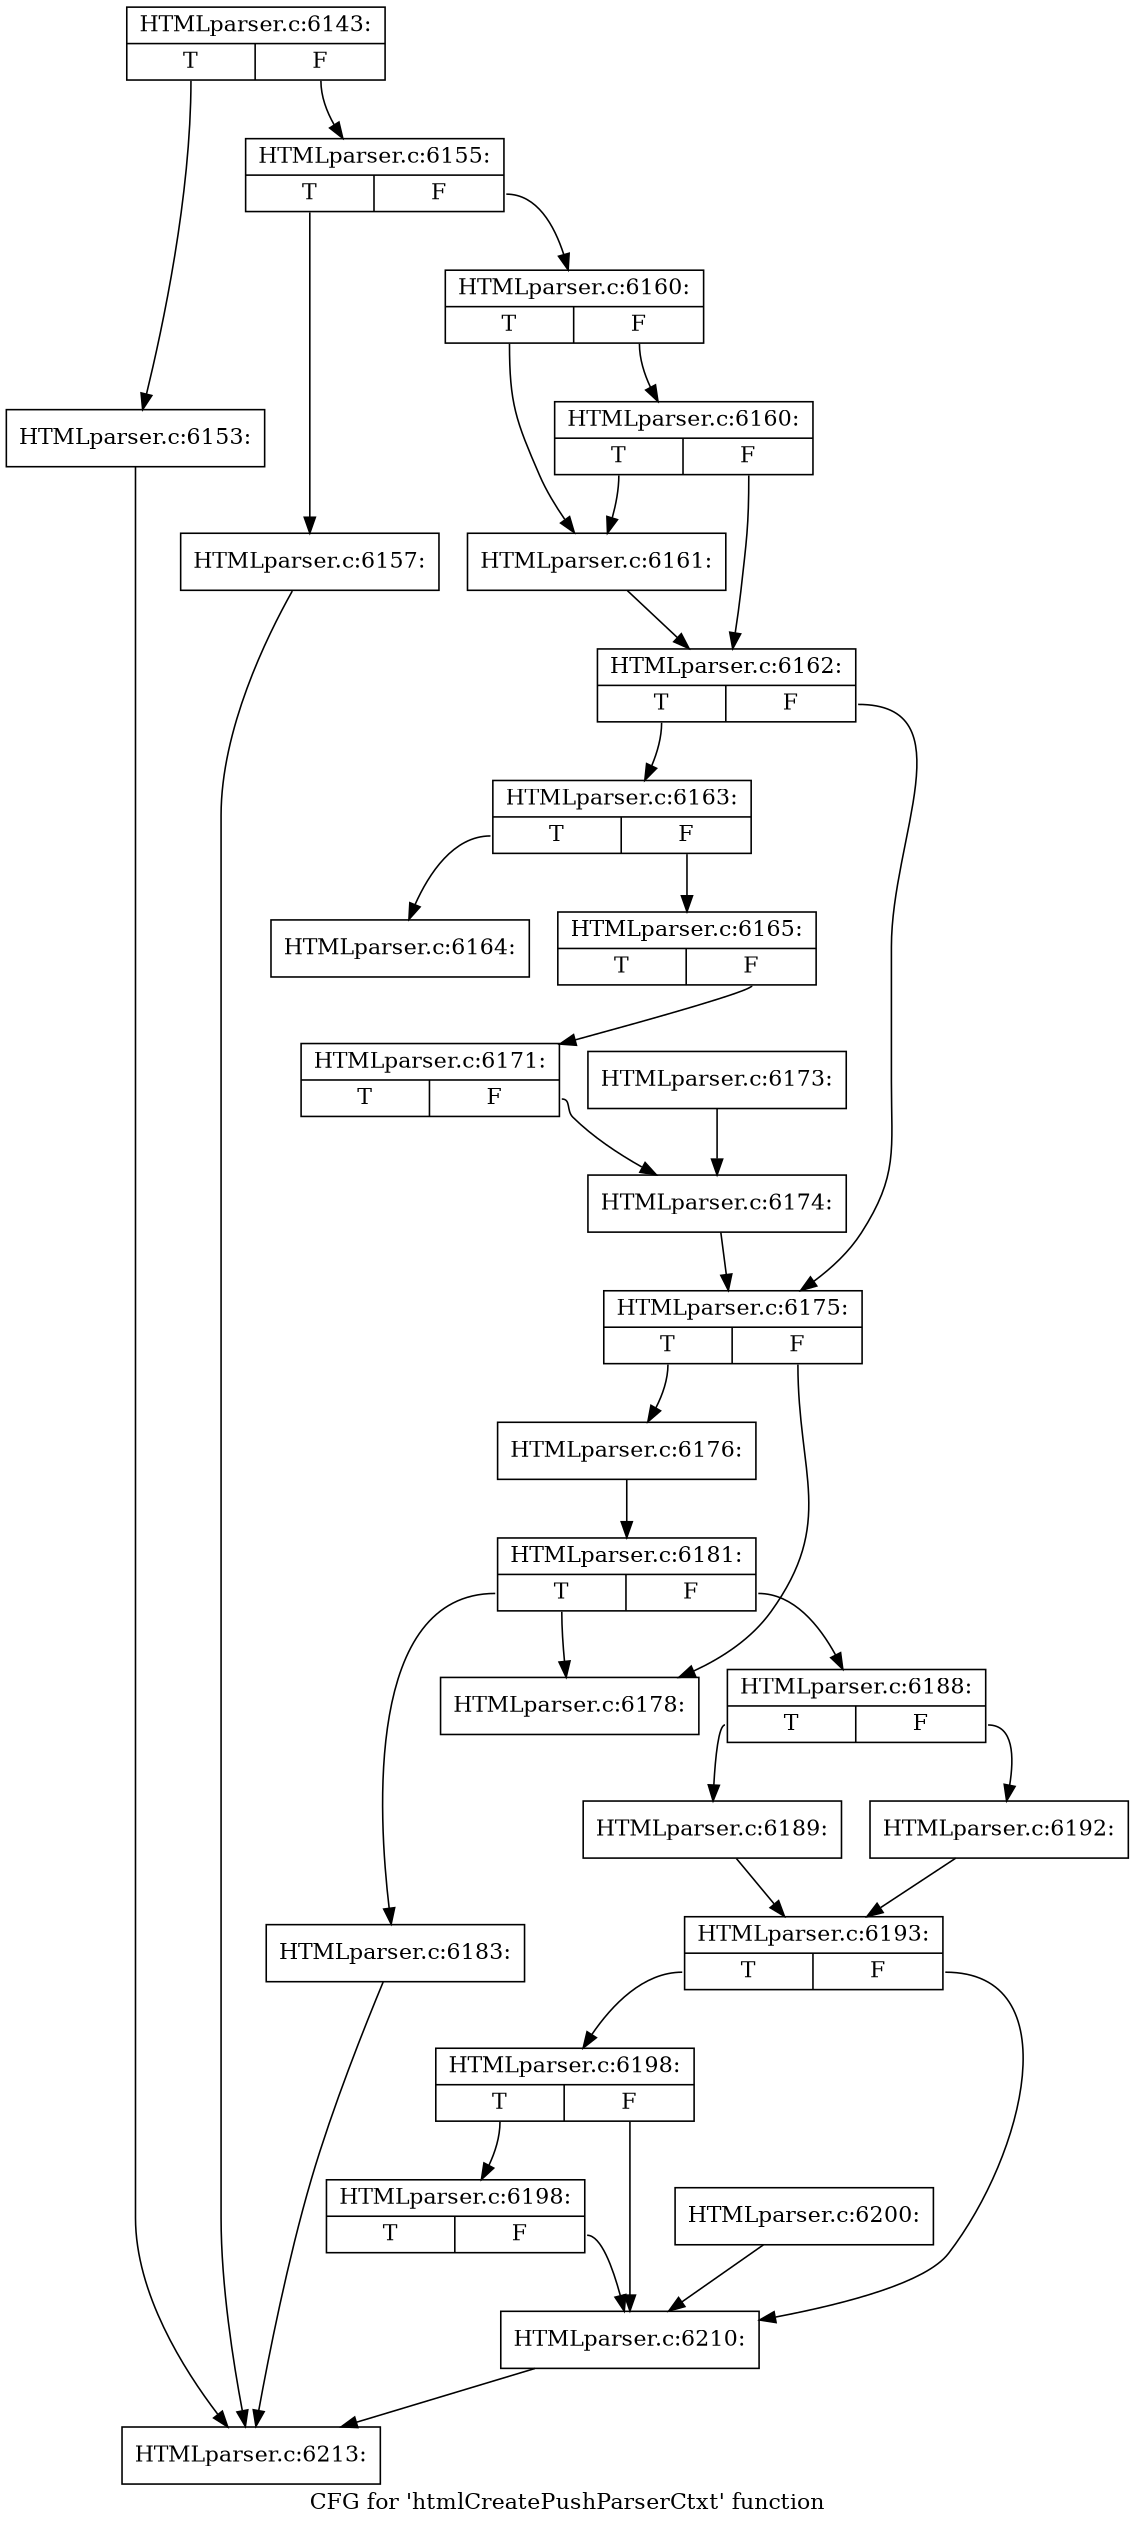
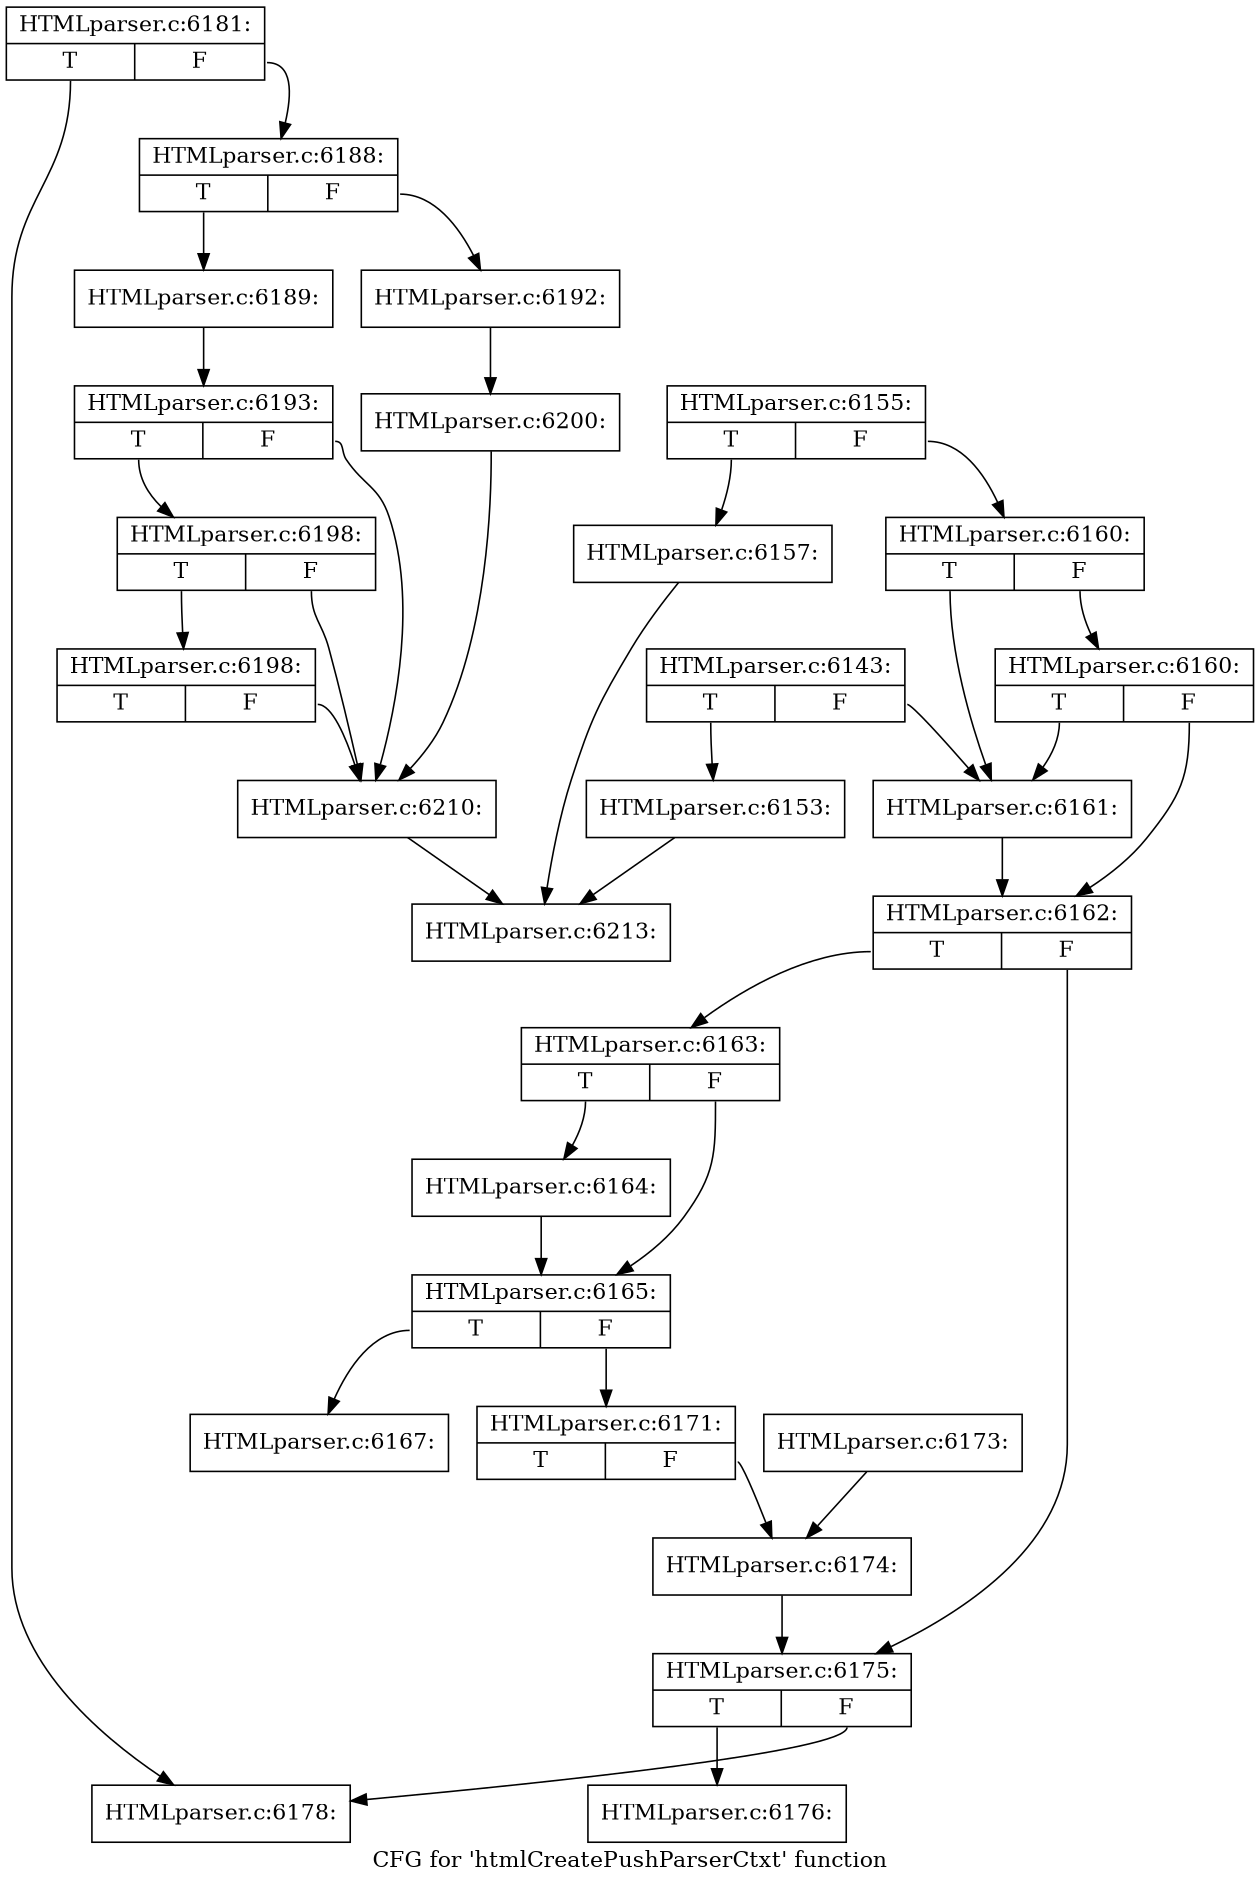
edge "HTMLparser.c:6143:" -> "HTMLparser.c:6155:": now "HTMLparser.c:6143:" -> "HTMLparser.c:6161:"
edge "HTMLparser.c:6164:" -> "HTMLparser.c:6165:": added
node "HTMLparser.c:6167:": added
edge "HTMLparser.c:6176:" -> "HTMLparser.c:6181:": removed
edge "HTMLparser.c:6192:" -> "HTMLparser.c:6193:": now "HTMLparser.c:6192:" -> "HTMLparser.c:6200:"
node "HTMLparser.c:6183:": removed
